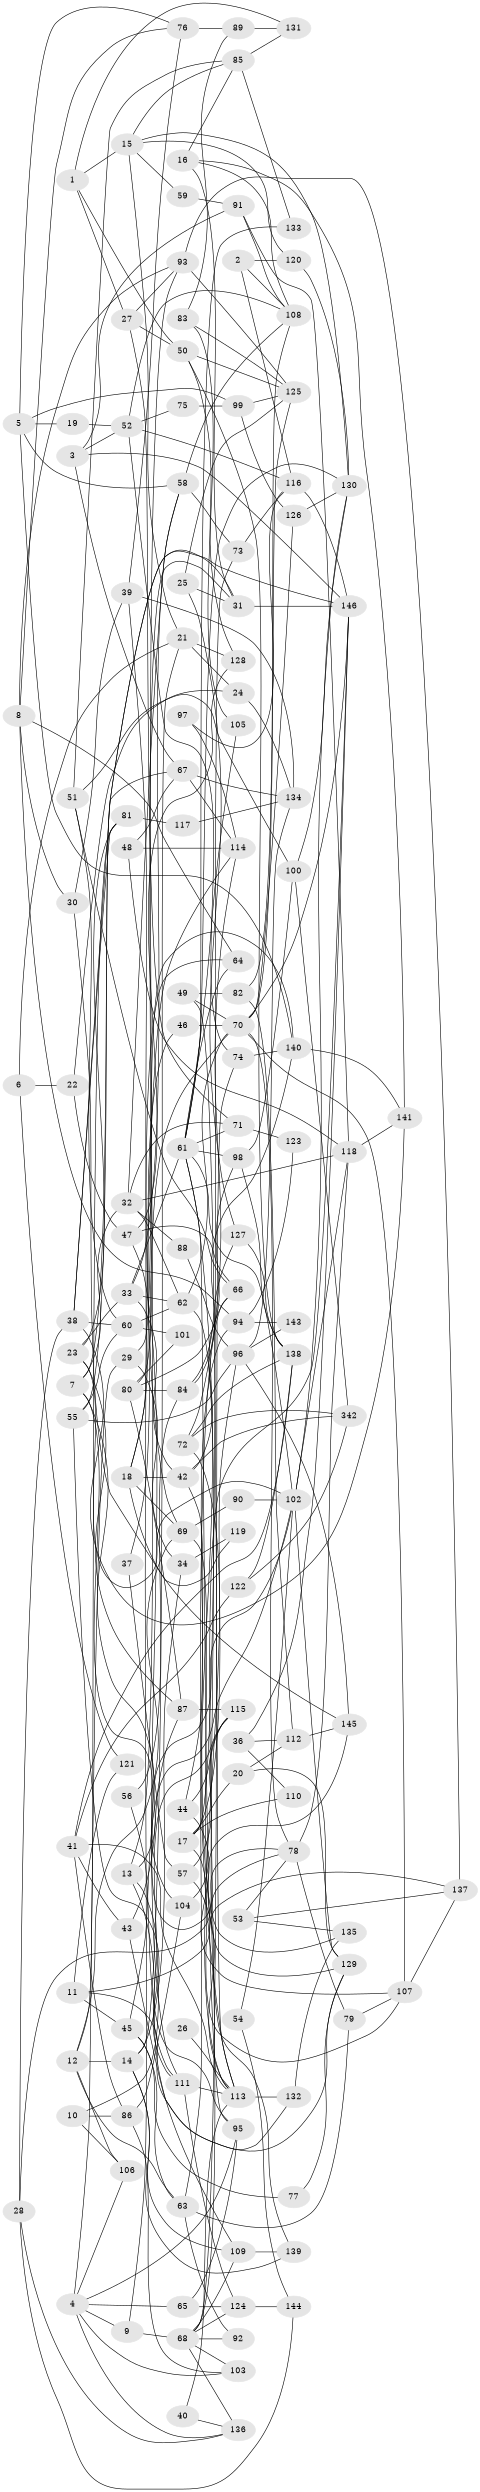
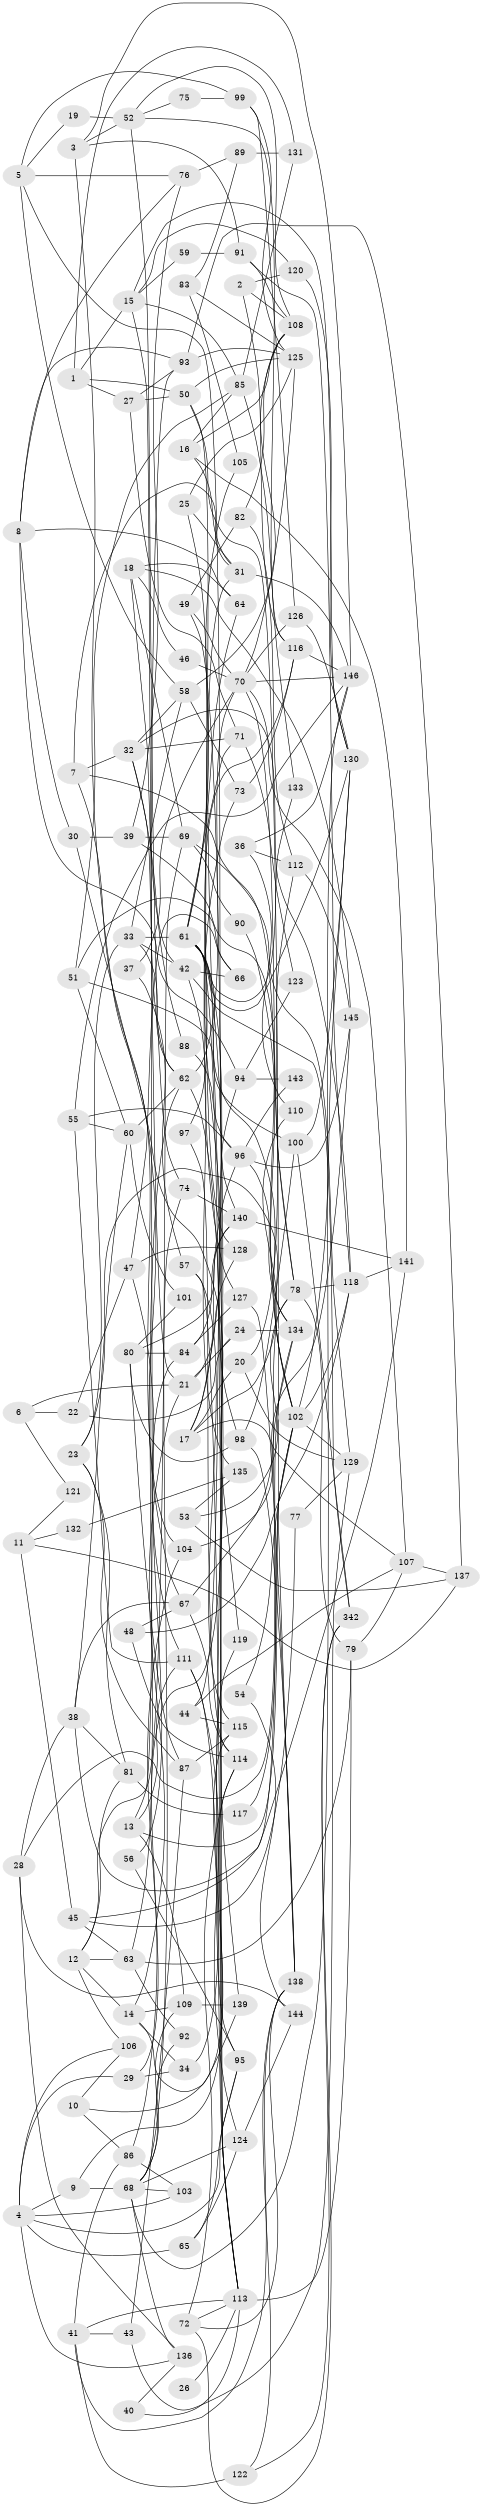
edge "66" -- "63": now "62" -- "63"
edge "113" -- "132": now "113" -- "79"
